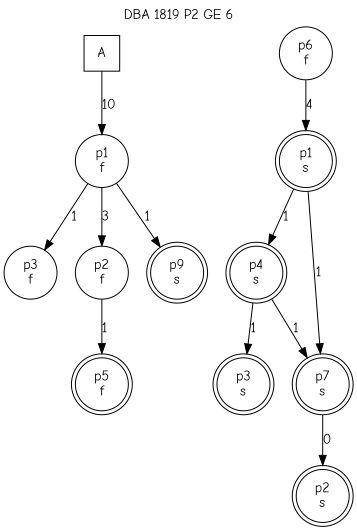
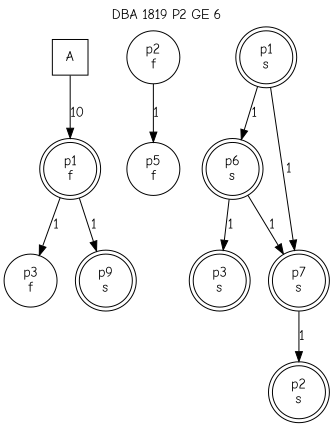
node "p6 f": removed
node "p1 f": shape circle -> doublecircle
edge "p1 f" -> "p2 f": removed, label "3"
node "p4 s": label "p4 s" -> "p6 s"
node "p5 f": shape doublecircle -> circle
edge "p7 s" -> "p2 s": label "0" -> "1"
